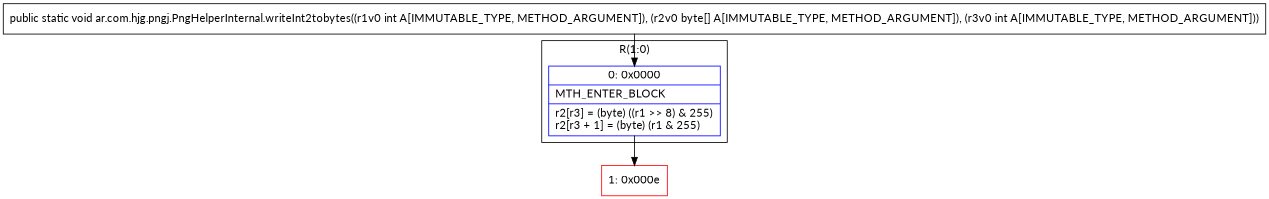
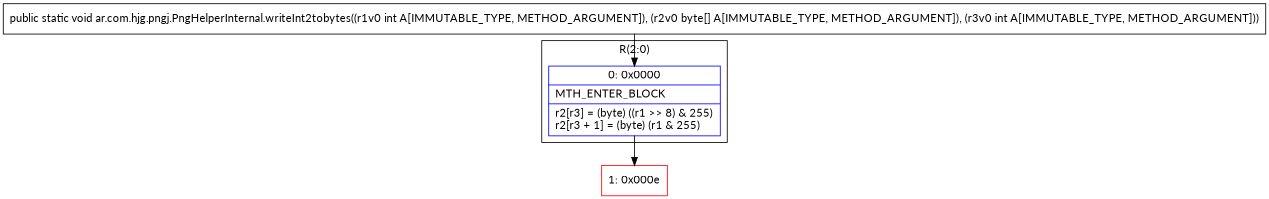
cluster "R(1:0)": label "R(1:0)" -> "R(2:0)"
